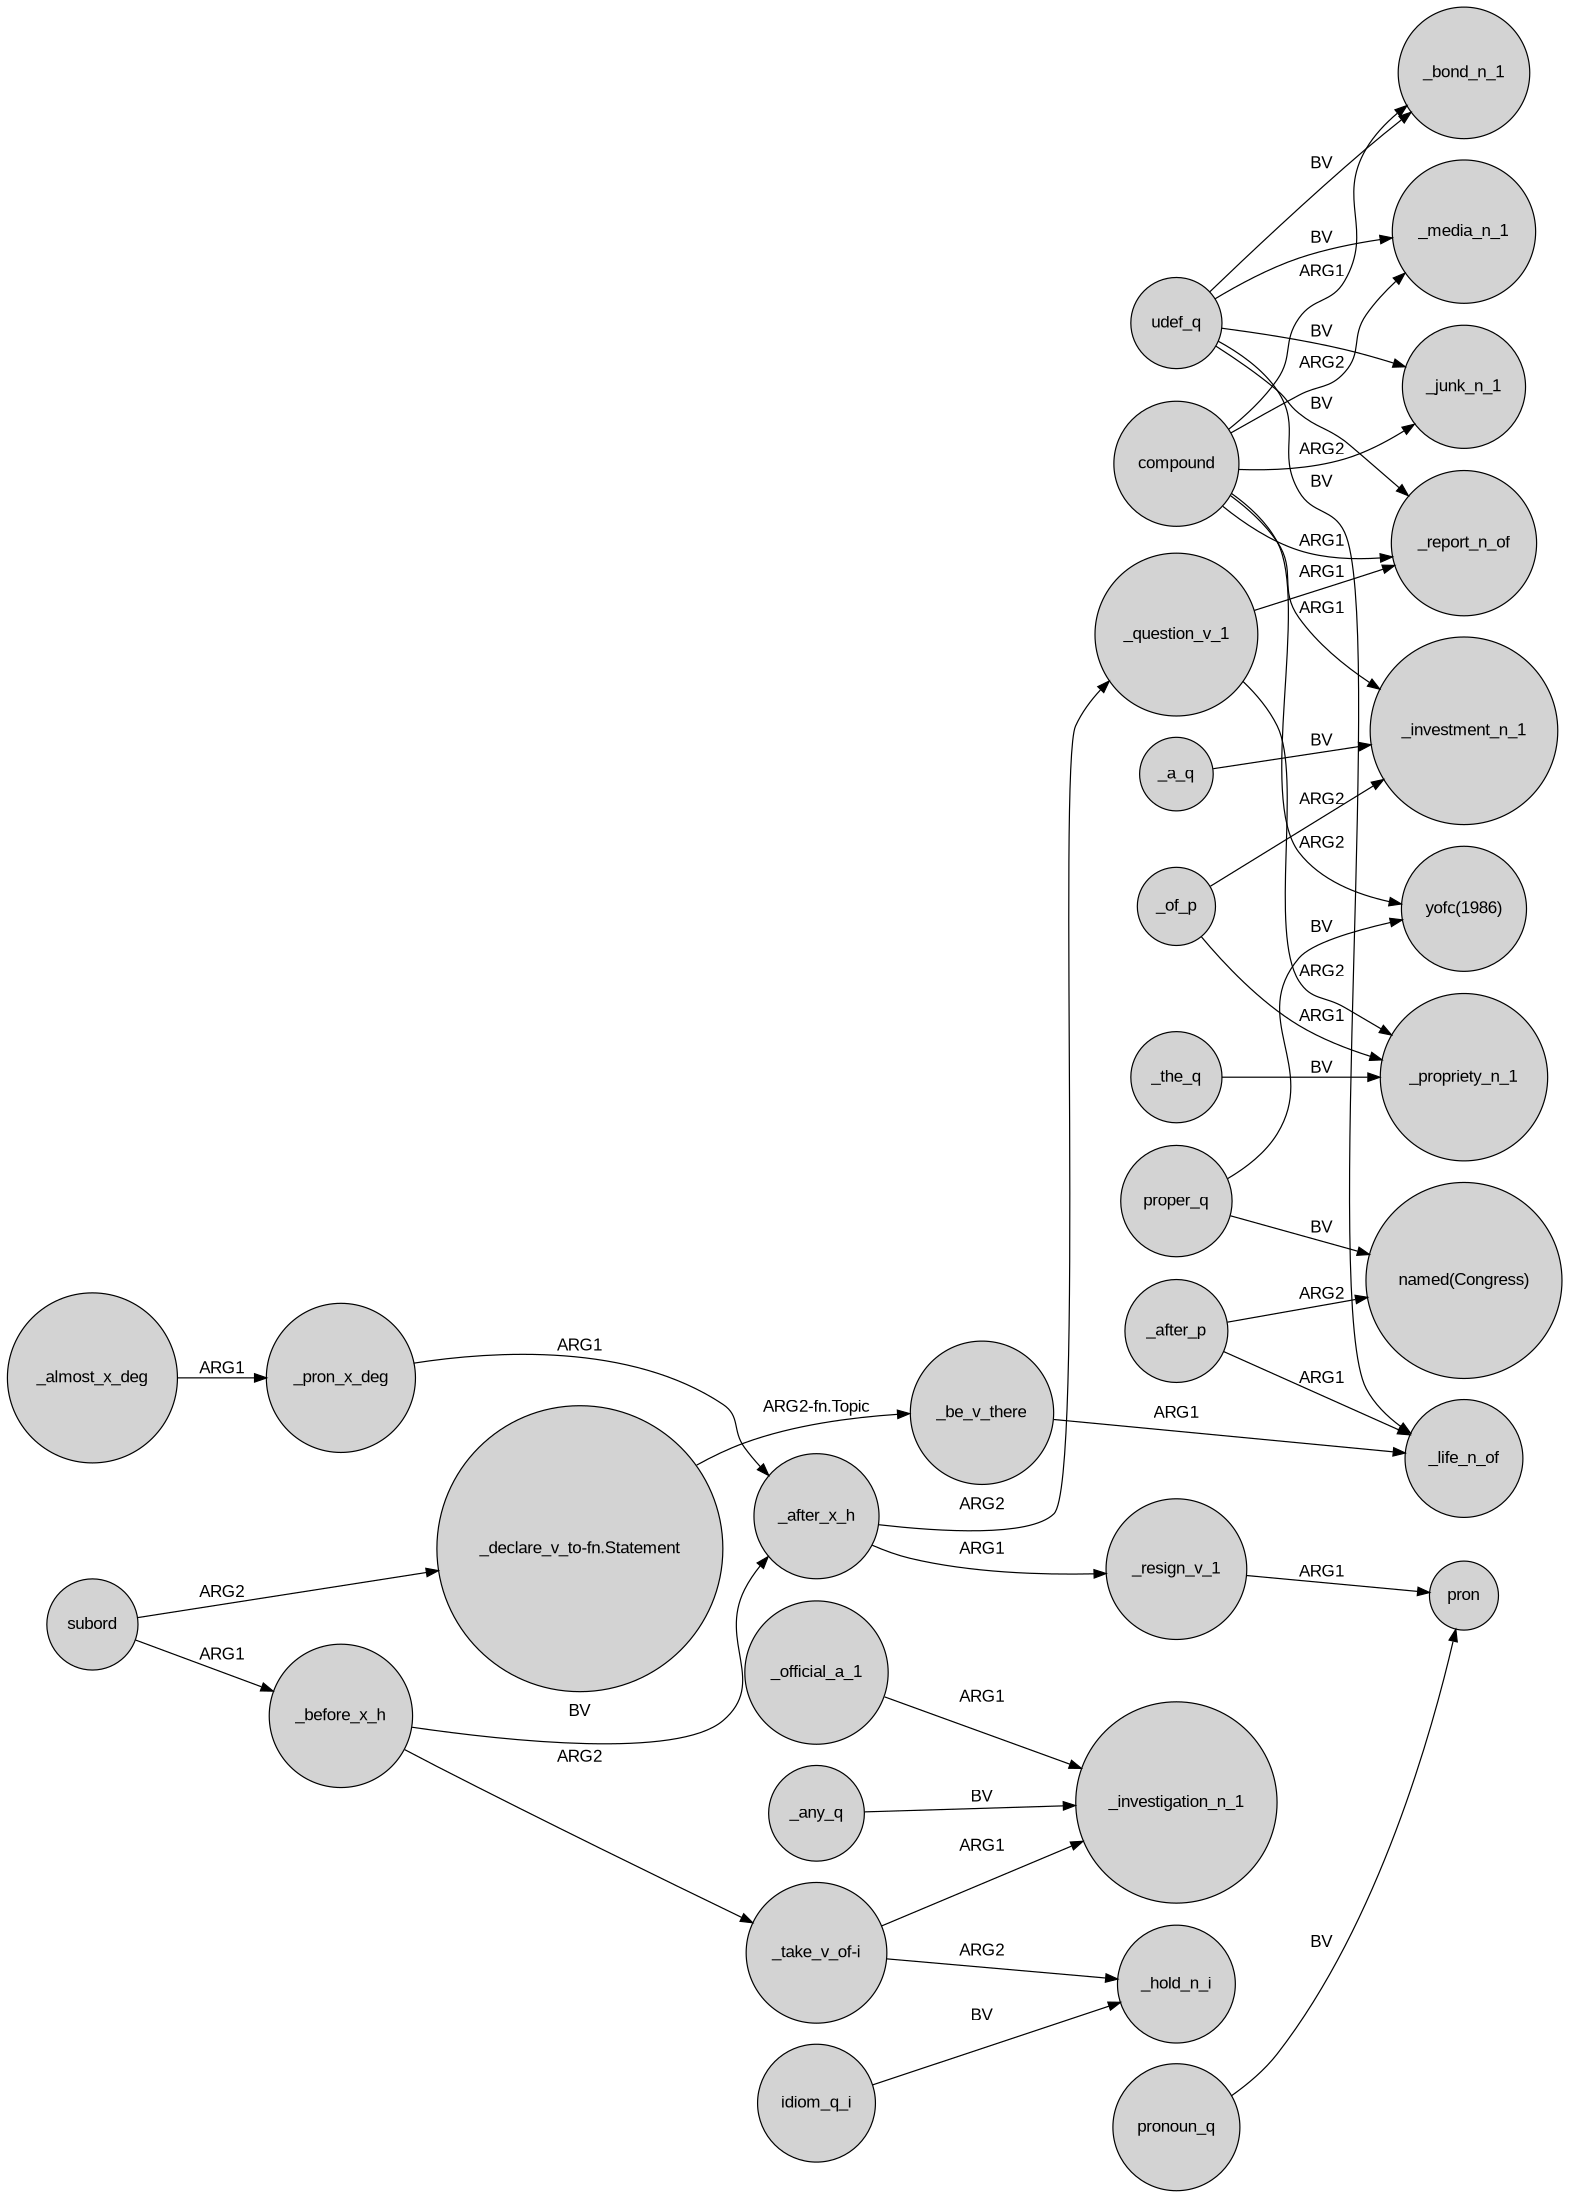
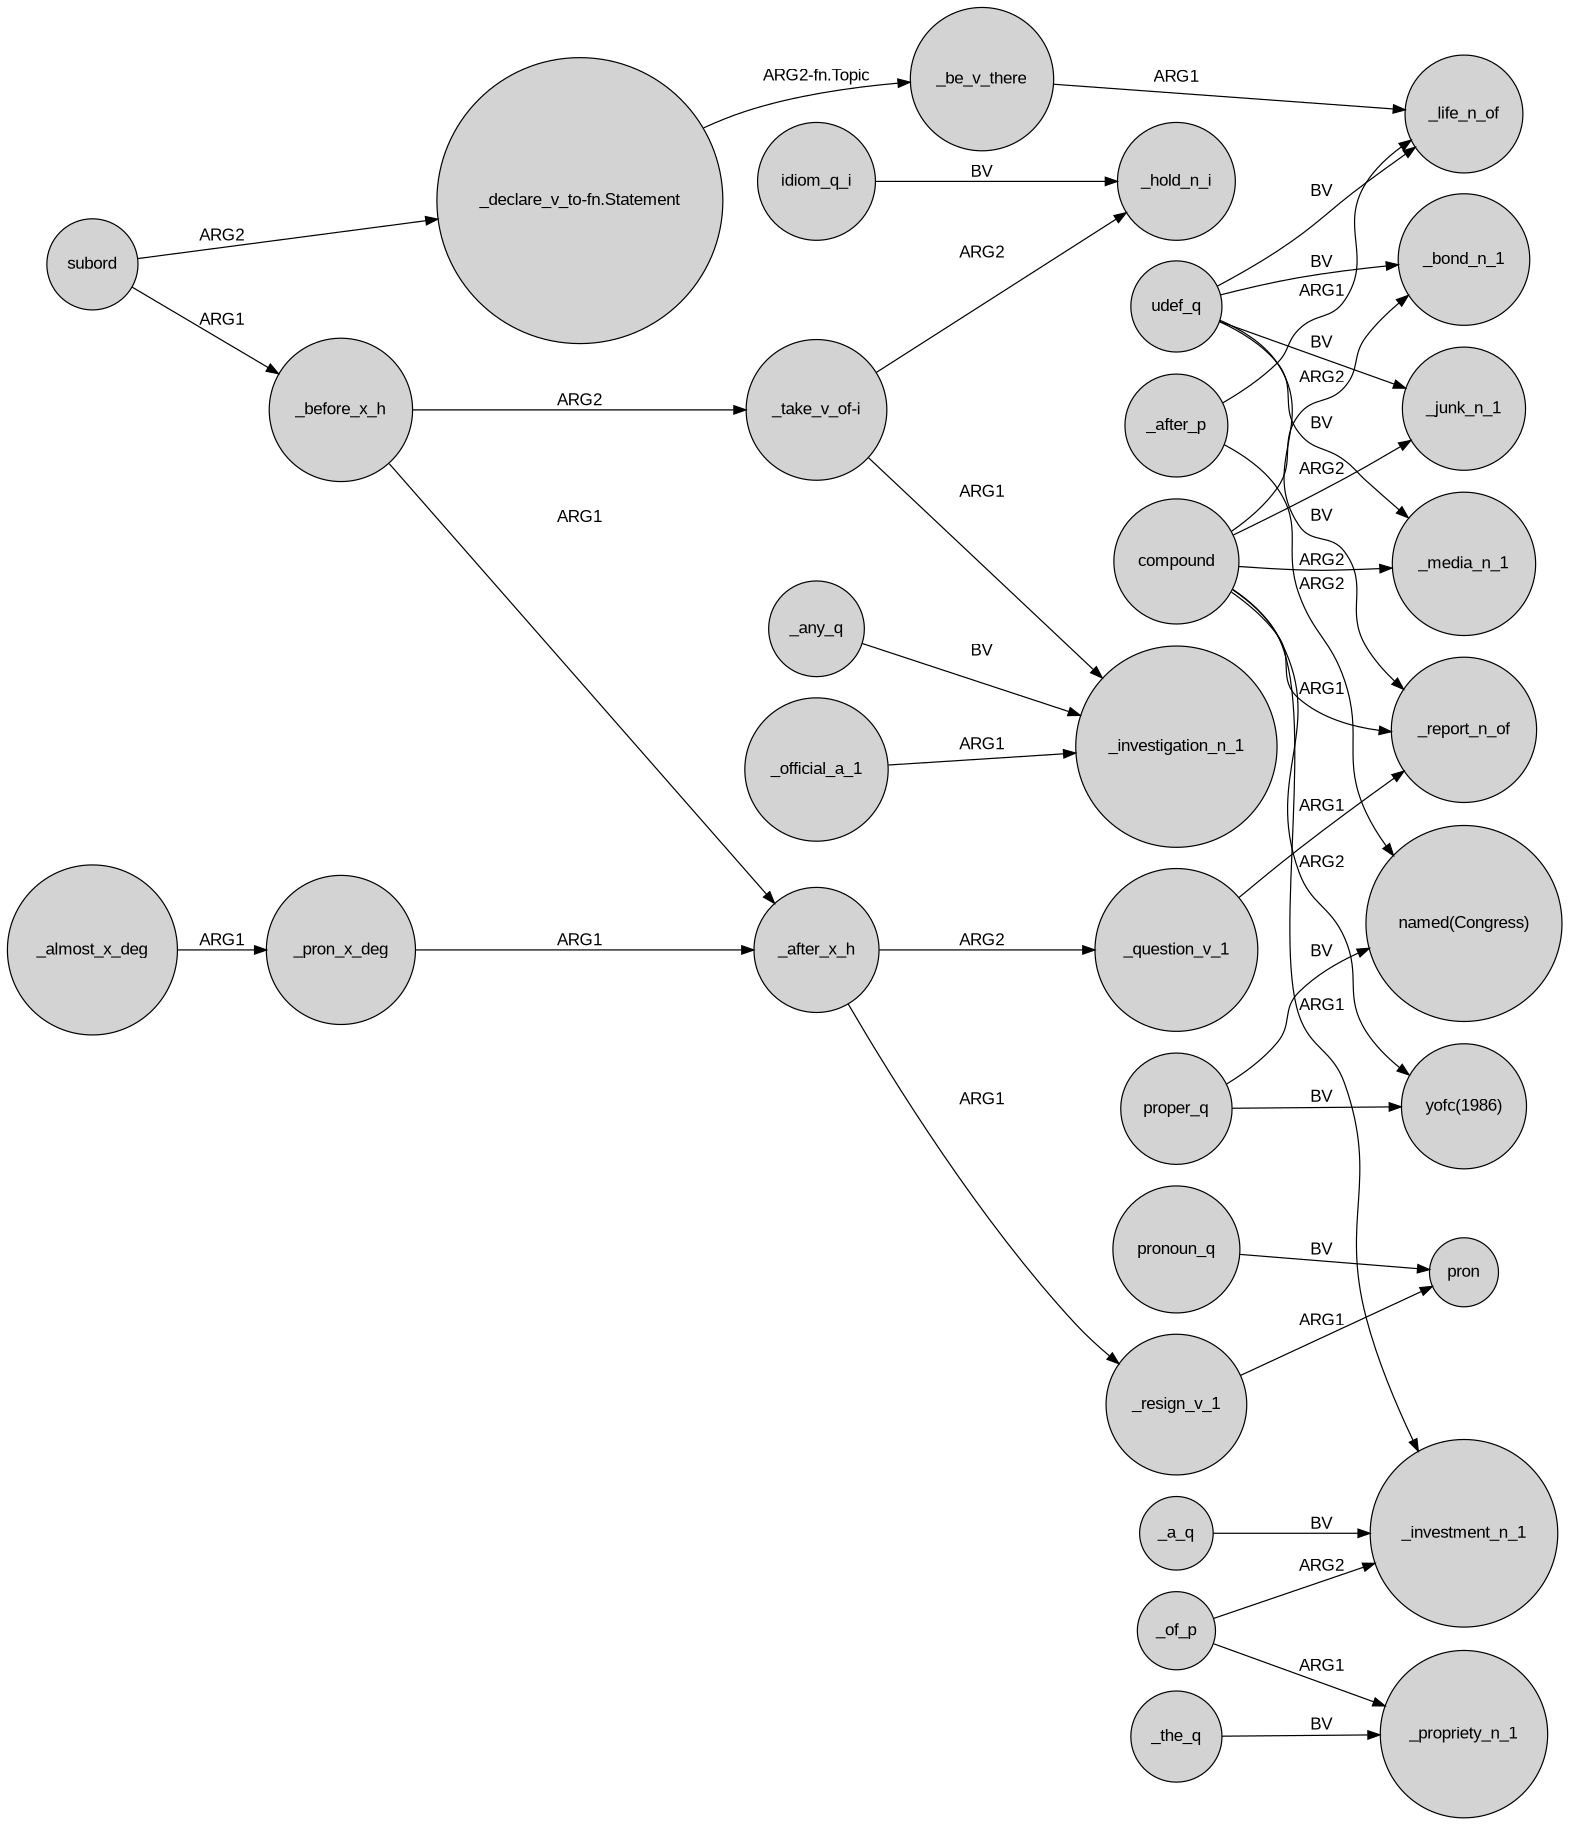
edge "compound" -> "_bond_n_1": label "ARG1" -> "ARG2"
edge "_question_v_1" -> "_propriety_n_1": removed, label "ARG2"
edge "_before_x_h" -> "_after_x_h": label "BV" -> "ARG1"
